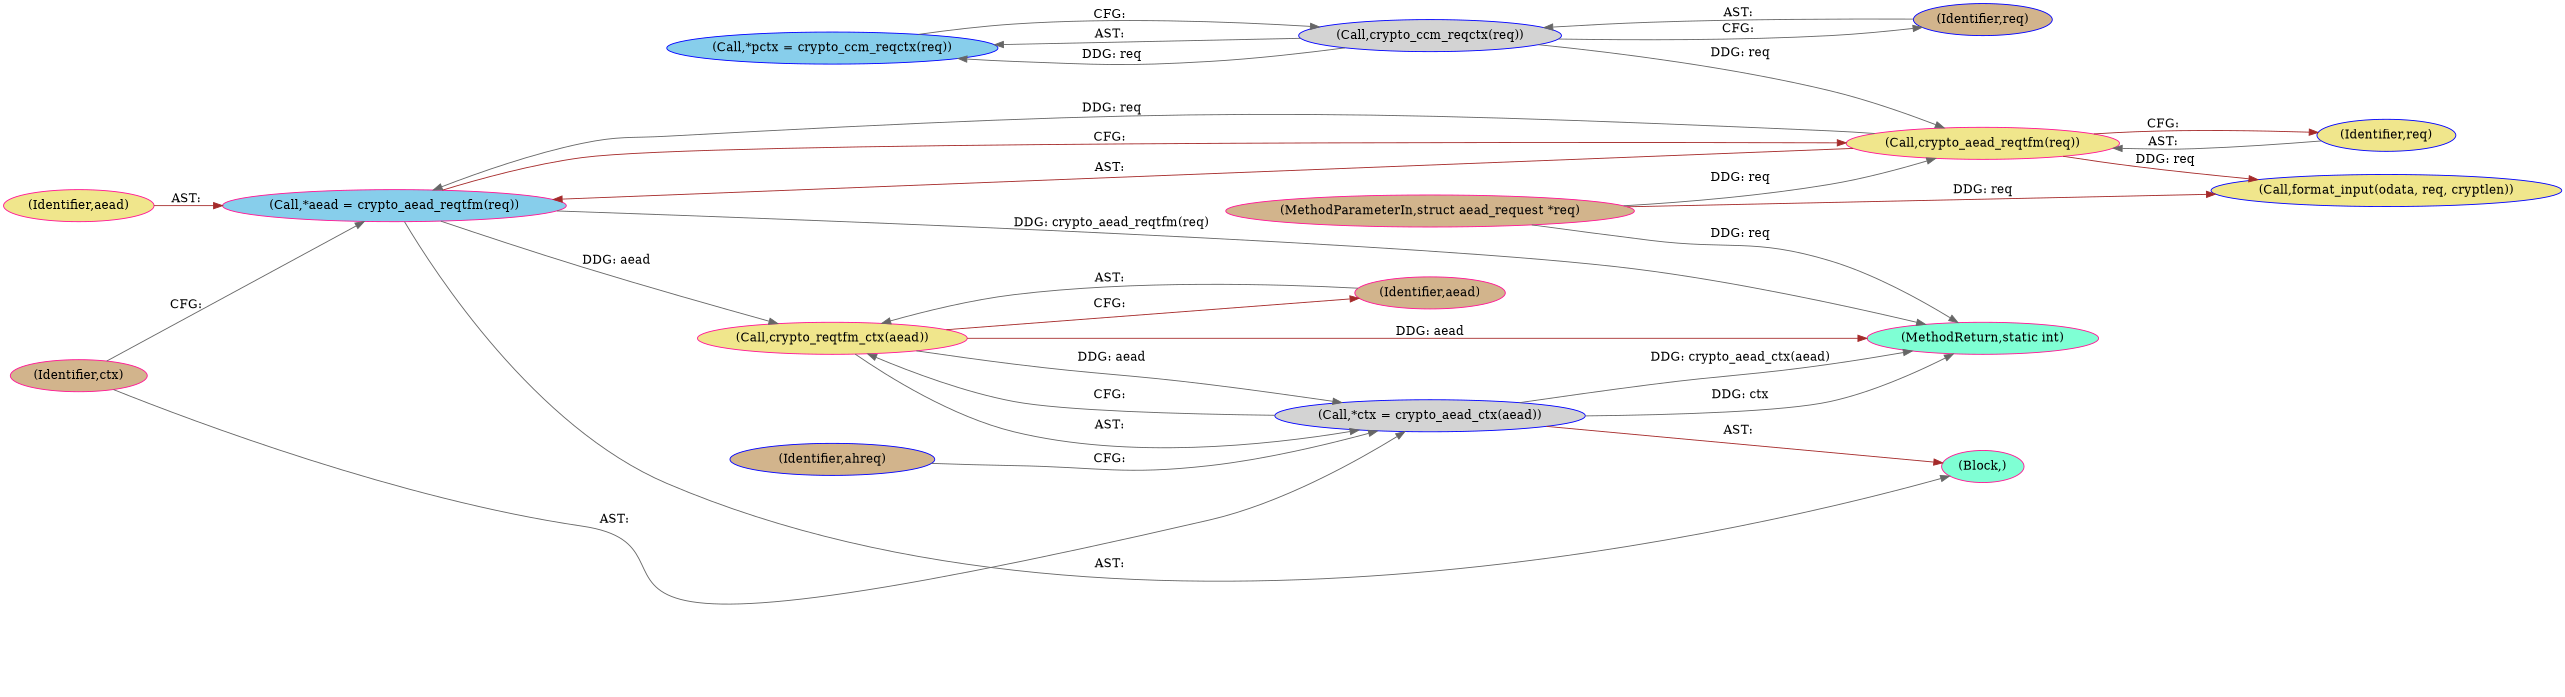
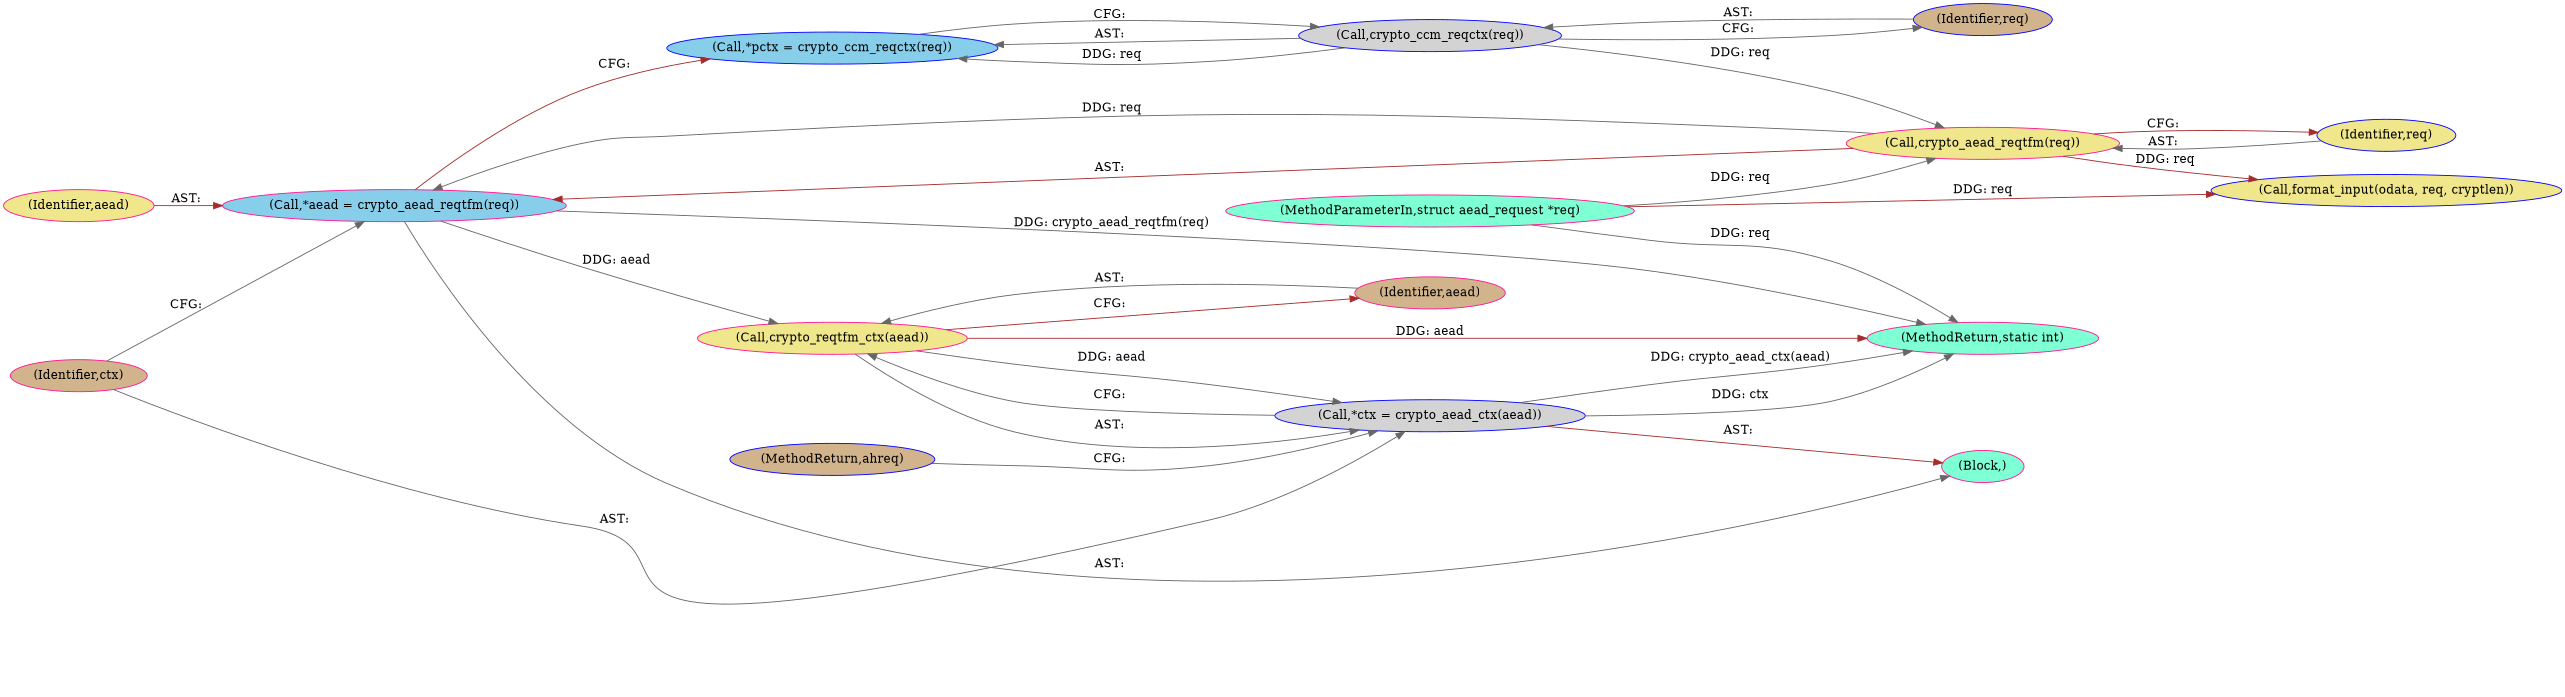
edge "(Call,*aead = crypto_aead_reqtfm(req))" -> "(Call,crypto_aead_reqtfm(req))": now "(Call,*aead = crypto_aead_reqtfm(req))" -> "(Call,*pctx = crypto_ccm_reqctx(req))"
node "(MethodParameterIn,struct aead_request *req)": fillcolor tan -> aquamarine
node "(Identifier,ahreq)": label "(Identifier,ahreq)" -> "(MethodReturn,ahreq)"
